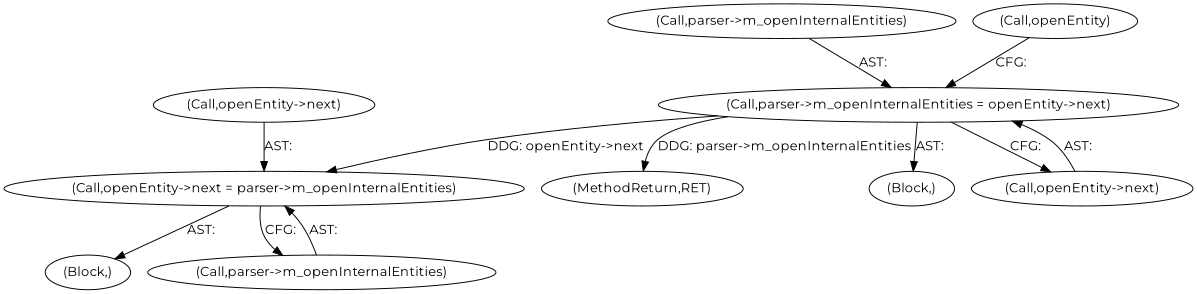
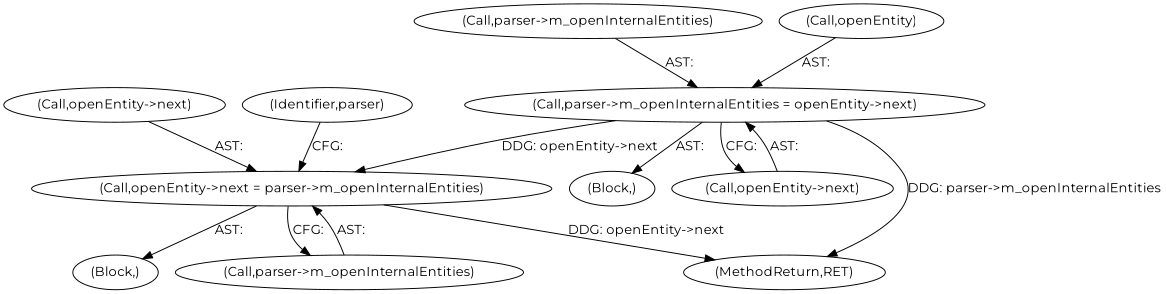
edge "(Call,openEntity)" -> "(Call,parser->m_openInternalEntities = openEntity->next)": label "CFG: " -> "AST: "
node "(Identifier,parser)": added
edge "(Call,openEntity->next = parser->m_openInternalEntities)" -> "(MethodReturn,RET)": added, label "DDG: openEntity->next"
